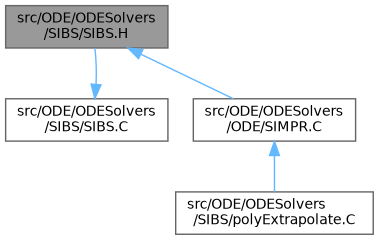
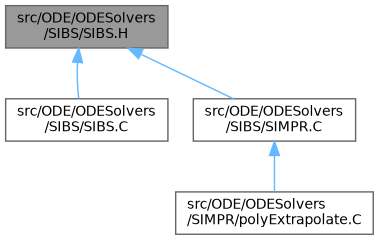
edge "src/ODE/ODESolvers /SIBS/SIBS.H" -> "src/ODE/ODESolvers /SIBS/SIBS.C": reversed
node "src/ODE/ODESolvers /ODE/SIMPR.C": label "src/ODE/ODESolvers /ODE/SIMPR.C" -> "src/ODE/ODESolvers /SIBS/SIMPR.C"
node "src/ODE/ODESolvers /SIBS/polyExtrapolate.C": label "src/ODE/ODESolvers /SIBS/polyExtrapolate.C" -> "src/ODE/ODESolvers /SIMPR/polyExtrapolate.C"
